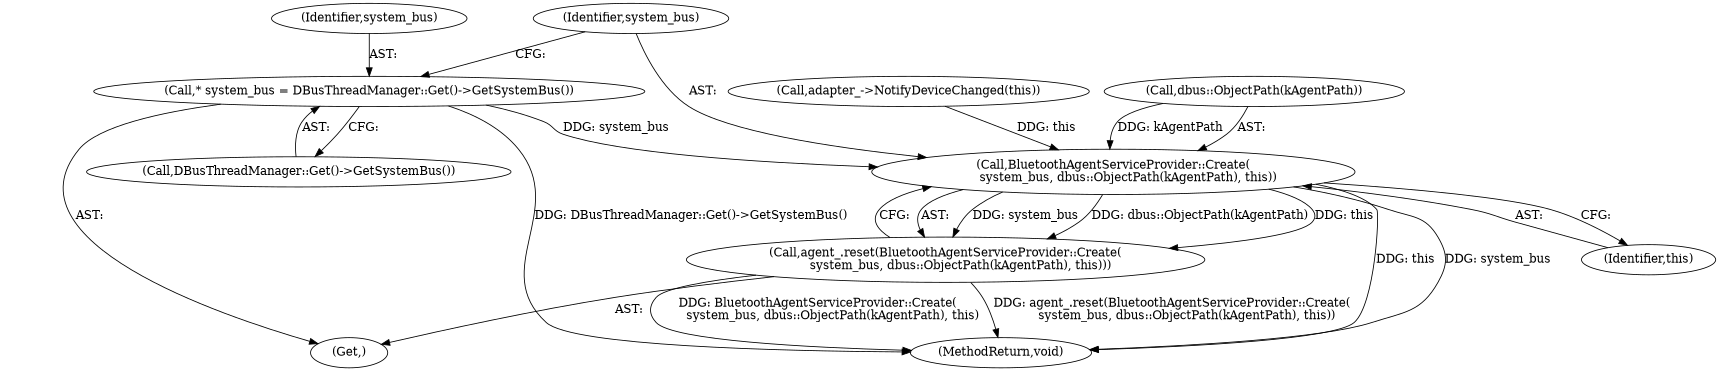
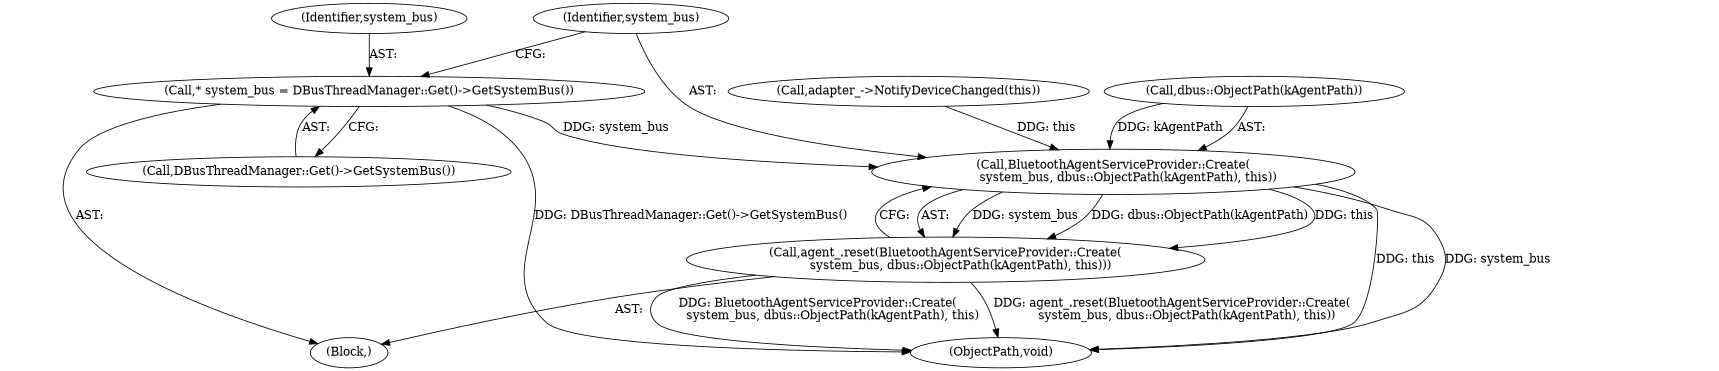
node "(Identifier,this)": removed
node "(Get,)": label "(Get,)" -> "(Block,)"
node "(MethodReturn,void)": label "(MethodReturn,void)" -> "(ObjectPath,void)"
